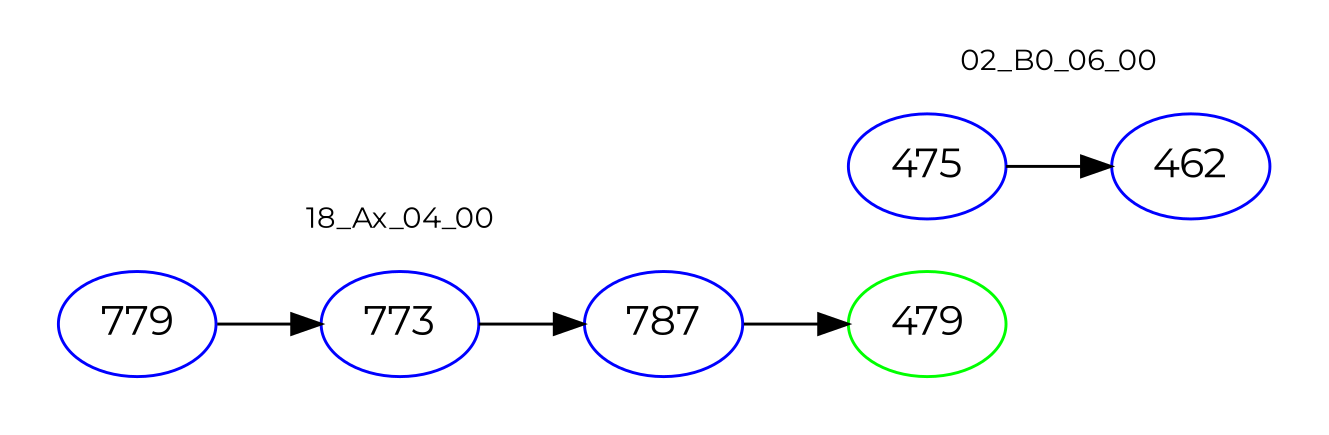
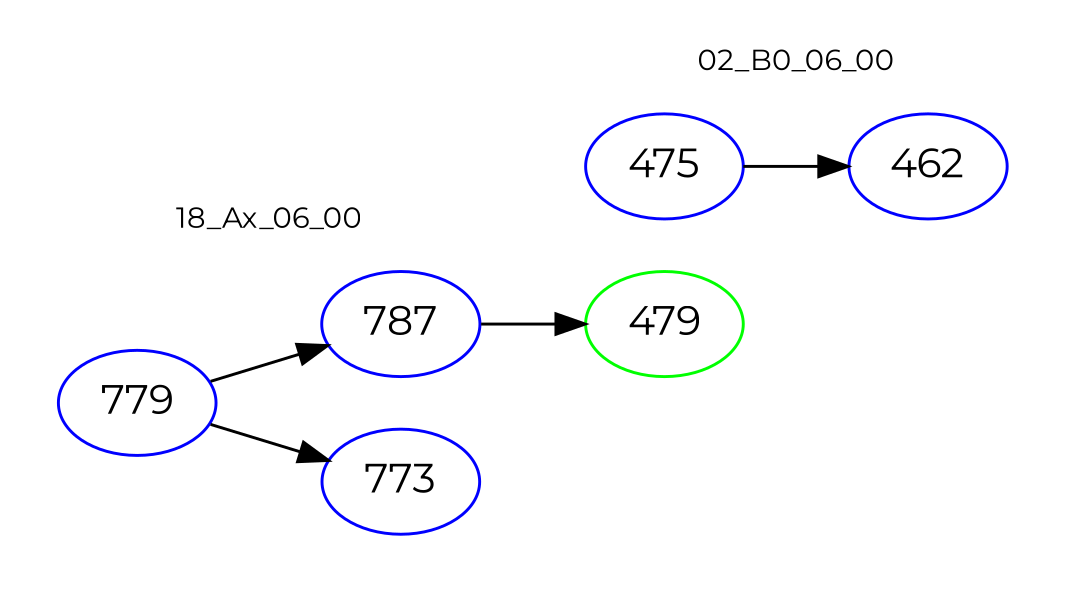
cluster "18_Ax_04_00": label "18_Ax_04_00" -> "18_Ax_06_00"
edge "773" -> "787": now "779" -> "787"
